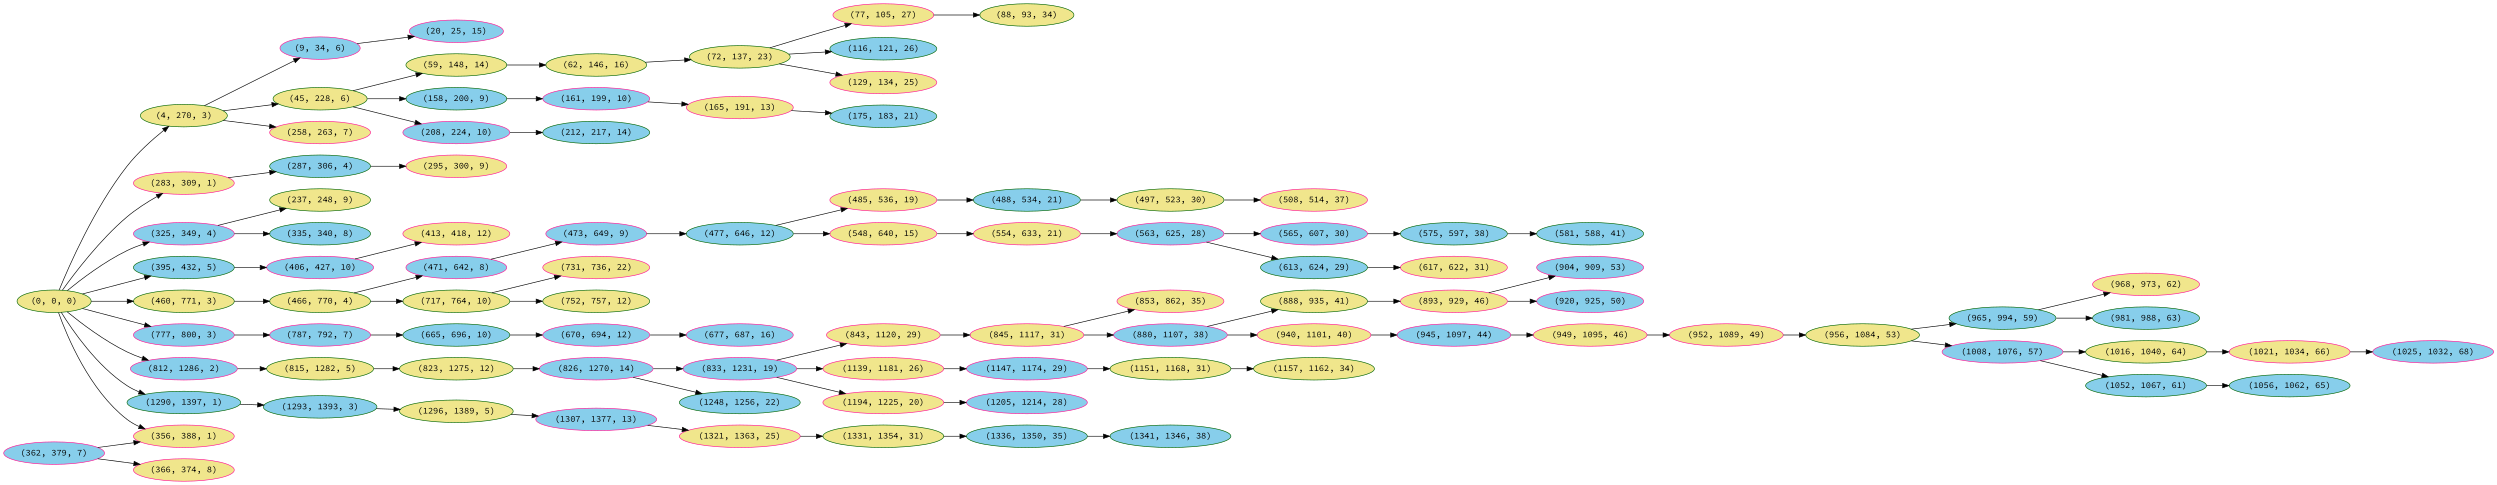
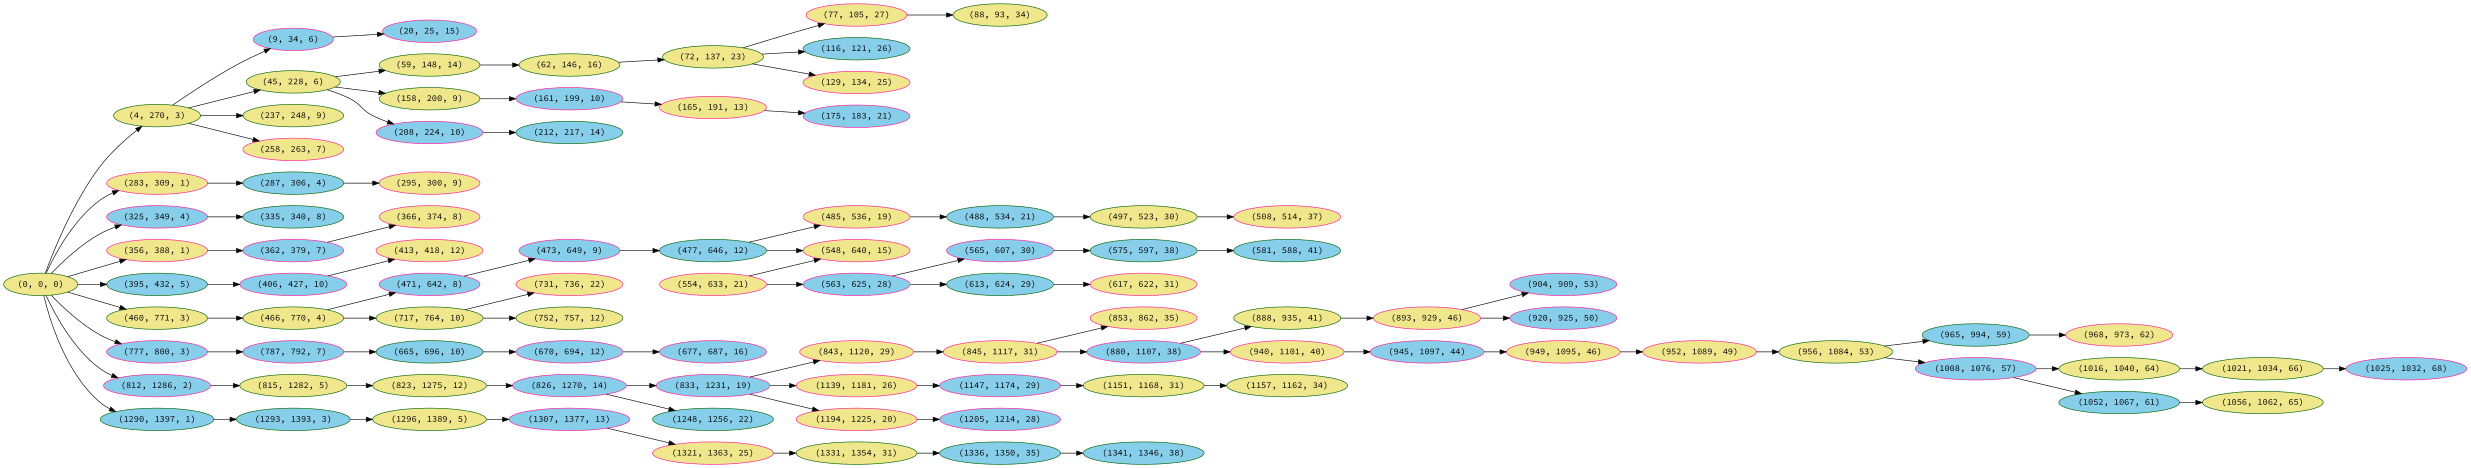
node "(158, 200, 9)": fillcolor skyblue -> khaki
node "(175, 183, 21)": color darkgreen -> deeppink
edge "(325, 349, 4)" -> "(237, 248, 9)": now "(4, 270, 3)" -> "(237, 248, 9)"
edge "(548, 640, 15)" -> "(554, 633, 21)": reversed
node "(981, 988, 63)": removed
node "(1021, 1034, 66)": color deeppink -> darkgreen
node "(1056, 1062, 65)": fillcolor skyblue -> khaki
edge "(362, 379, 7)" -> "(356, 388, 1)": reversed
